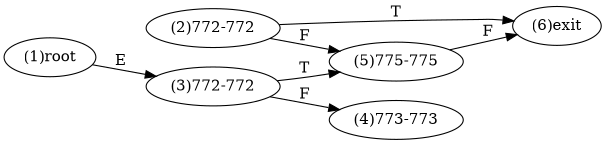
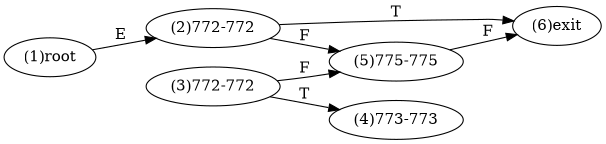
edge "(3)772-772" -> "(5)775-775": label "T" -> "F"
edge "(1)root" -> "(3)772-772": now "(1)root" -> "(2)772-772"
edge "(3)772-772" -> "(4)773-773": label "F" -> "T"
